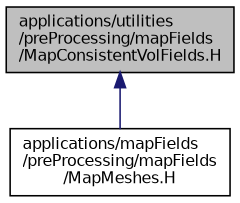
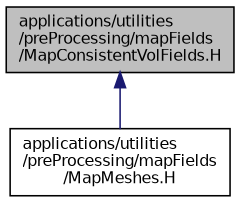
node "applications/mapFields /preProcessing/mapFields /MapMeshes.H": label "applications/mapFields /preProcessing/mapFields /MapMeshes.H" -> "applications/utilities /preProcessing/mapFields /MapMeshes.H"
